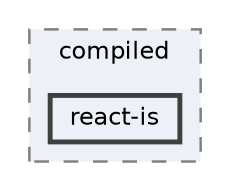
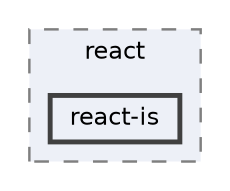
cluster "compiled": label "compiled" -> "react"
